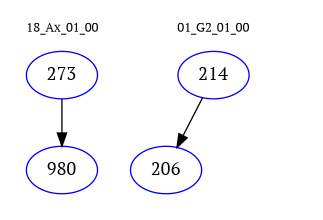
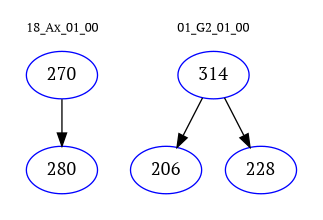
node "273": label "273" -> "270"
node "214": label "214" -> "314"
node "980": label "980" -> "280"
node "228": added
